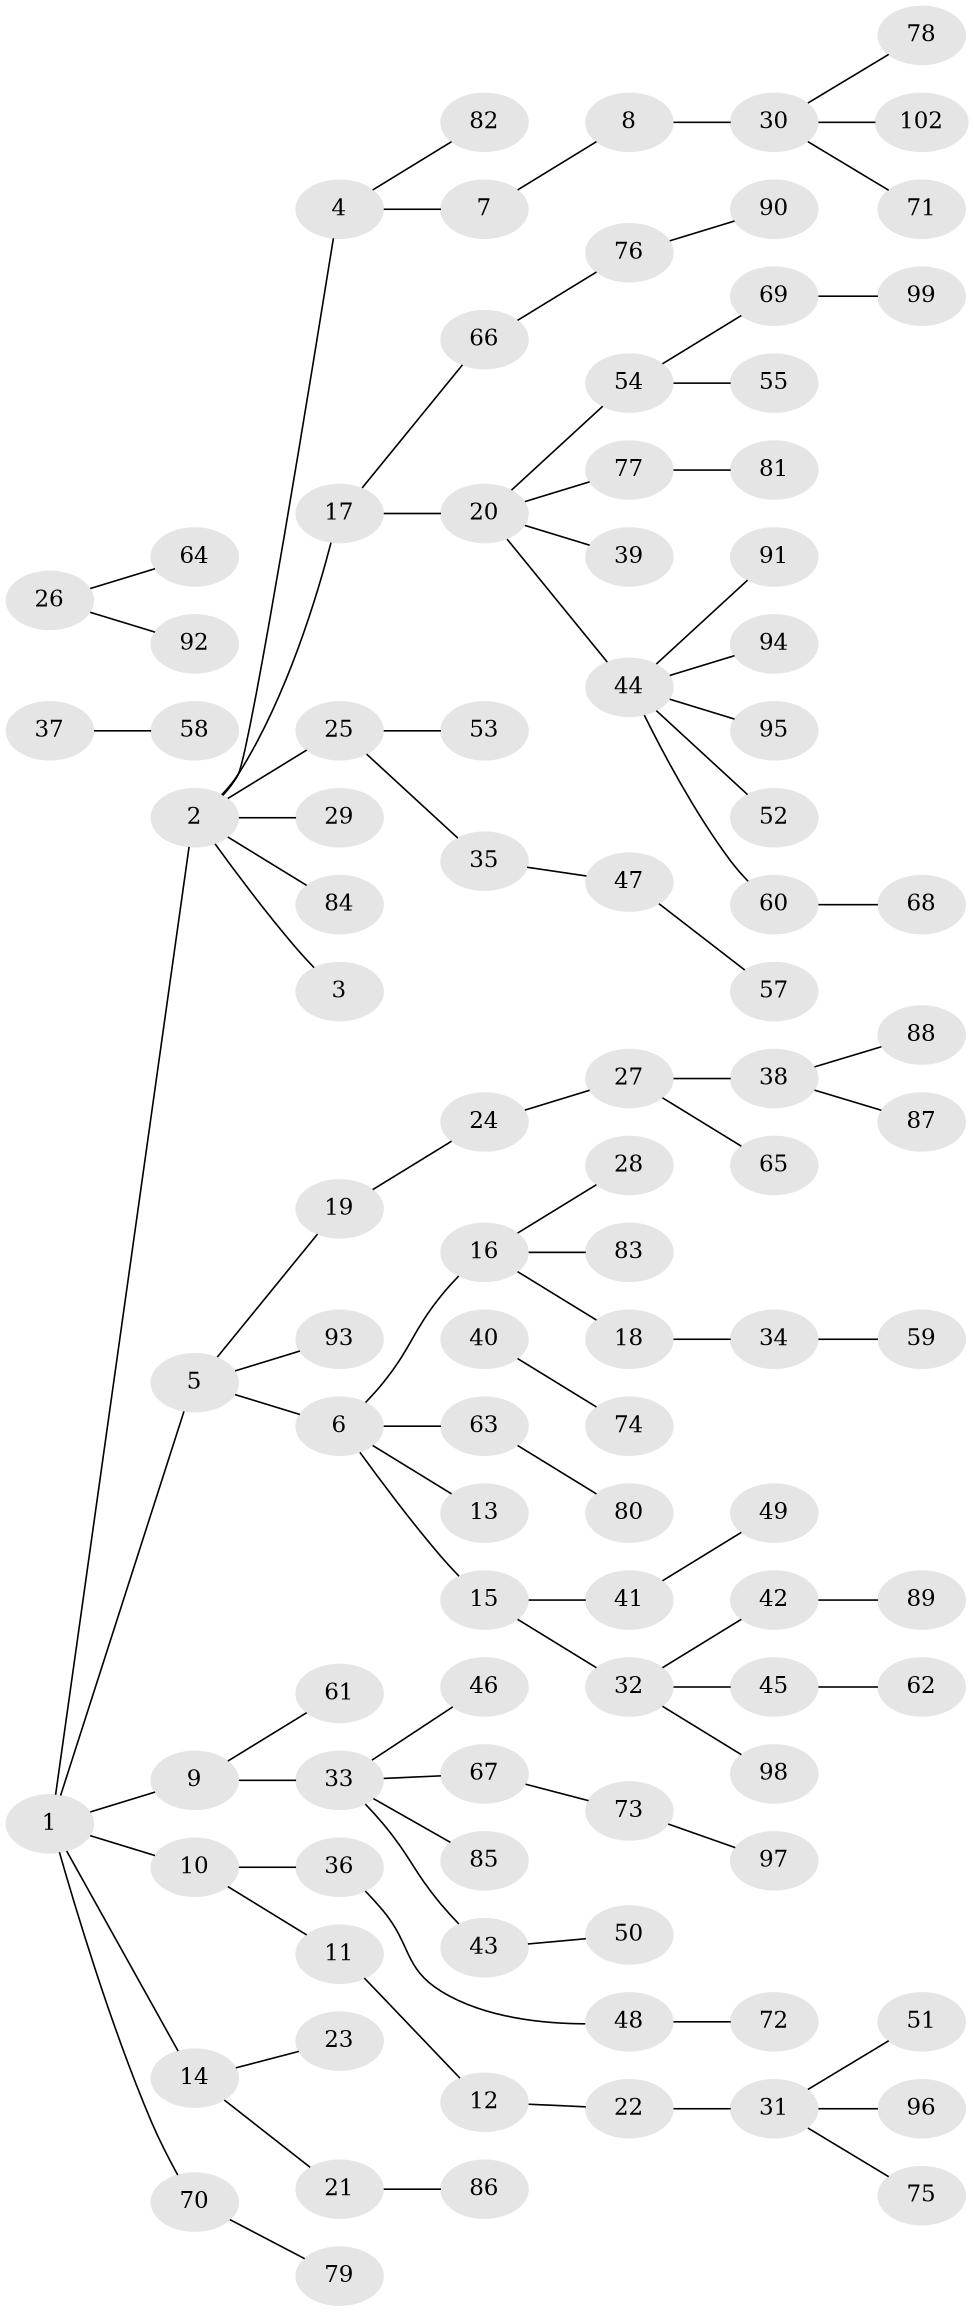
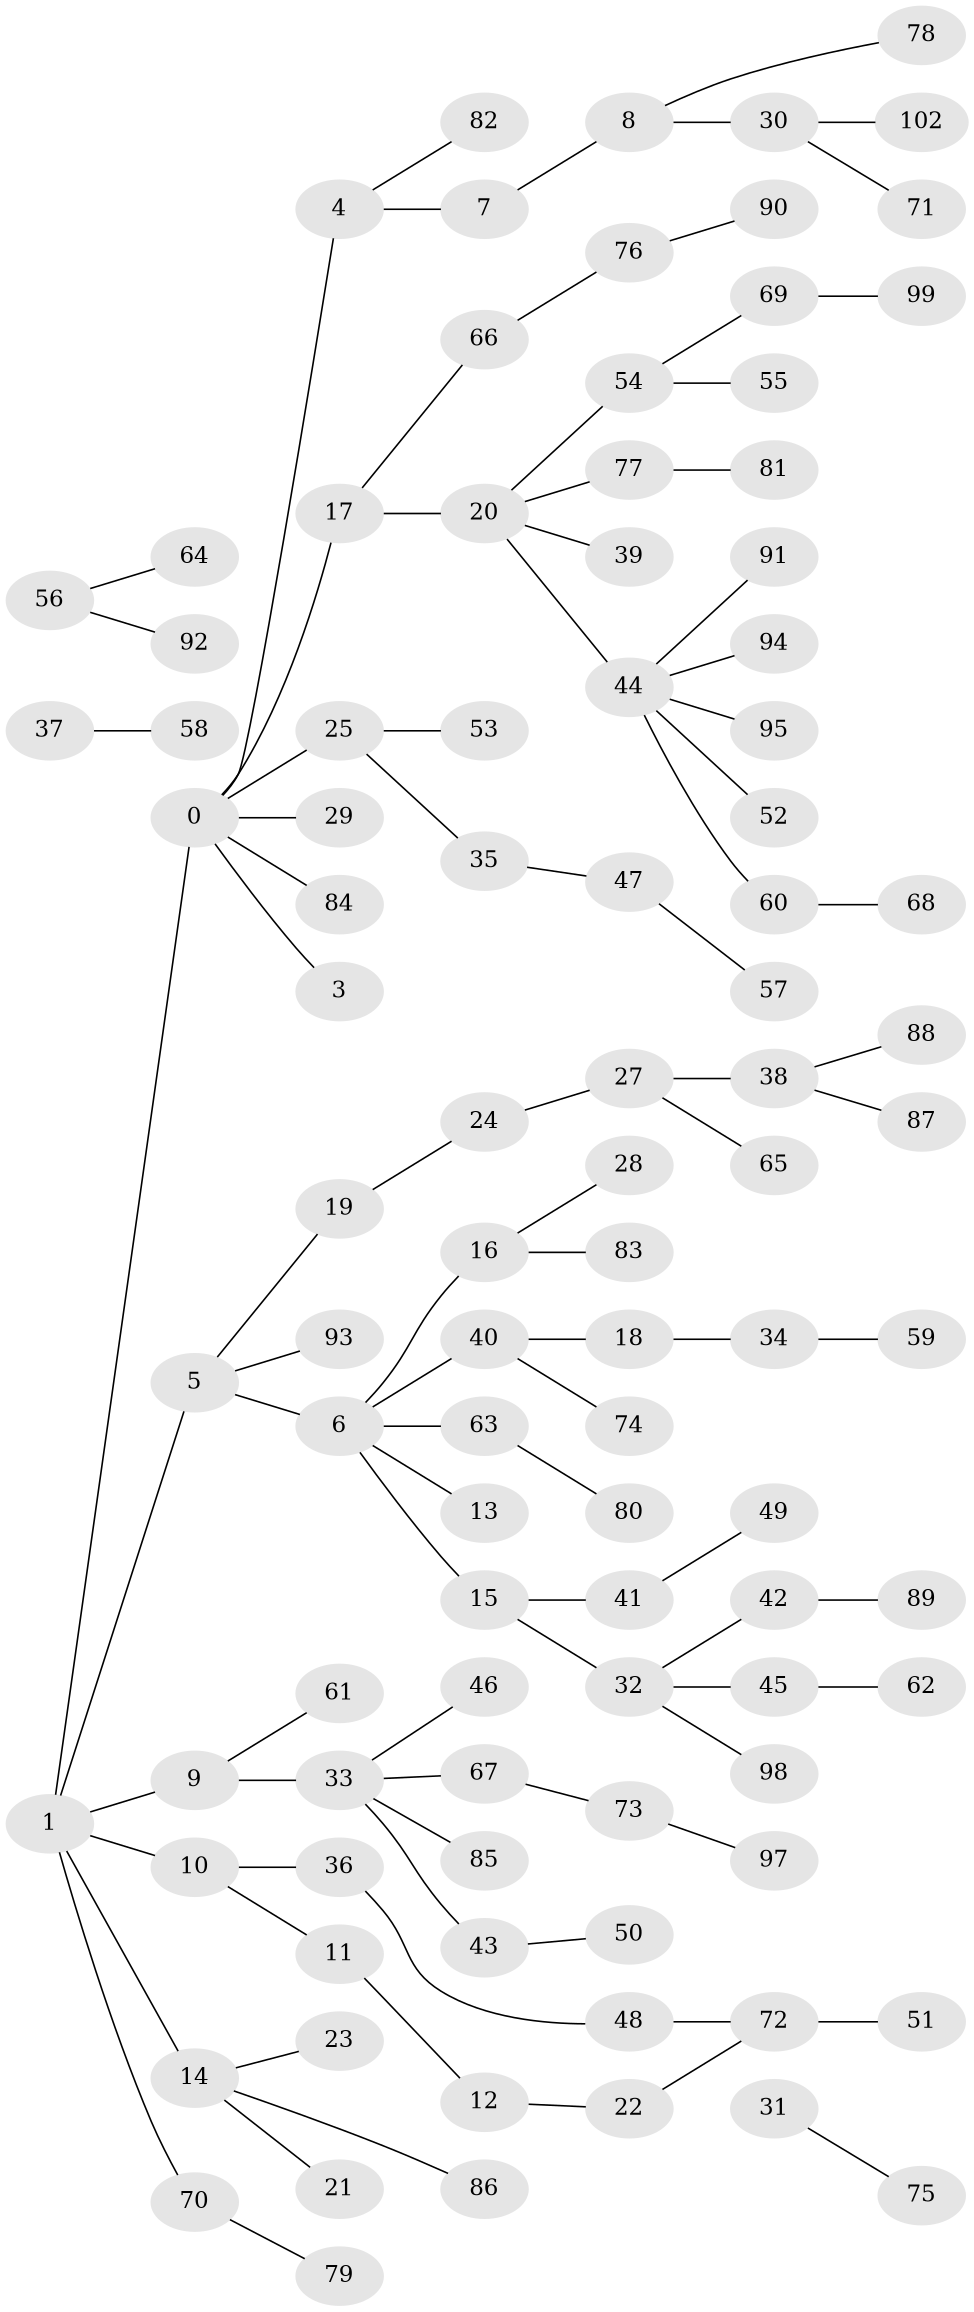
edge "78" -- "30": now "78" -- "8"
node "26": label "26" -> "56"
node "2": label "2" -> "0"
edge "16" -- "18": now "40" -- "18"
edge "40" -- "6": added
edge "51" -- "31": now "51" -- "72"
edge "22" -- "31": now "22" -- "72"
node "96": removed
edge "21" -- "86": now "14" -- "86"
